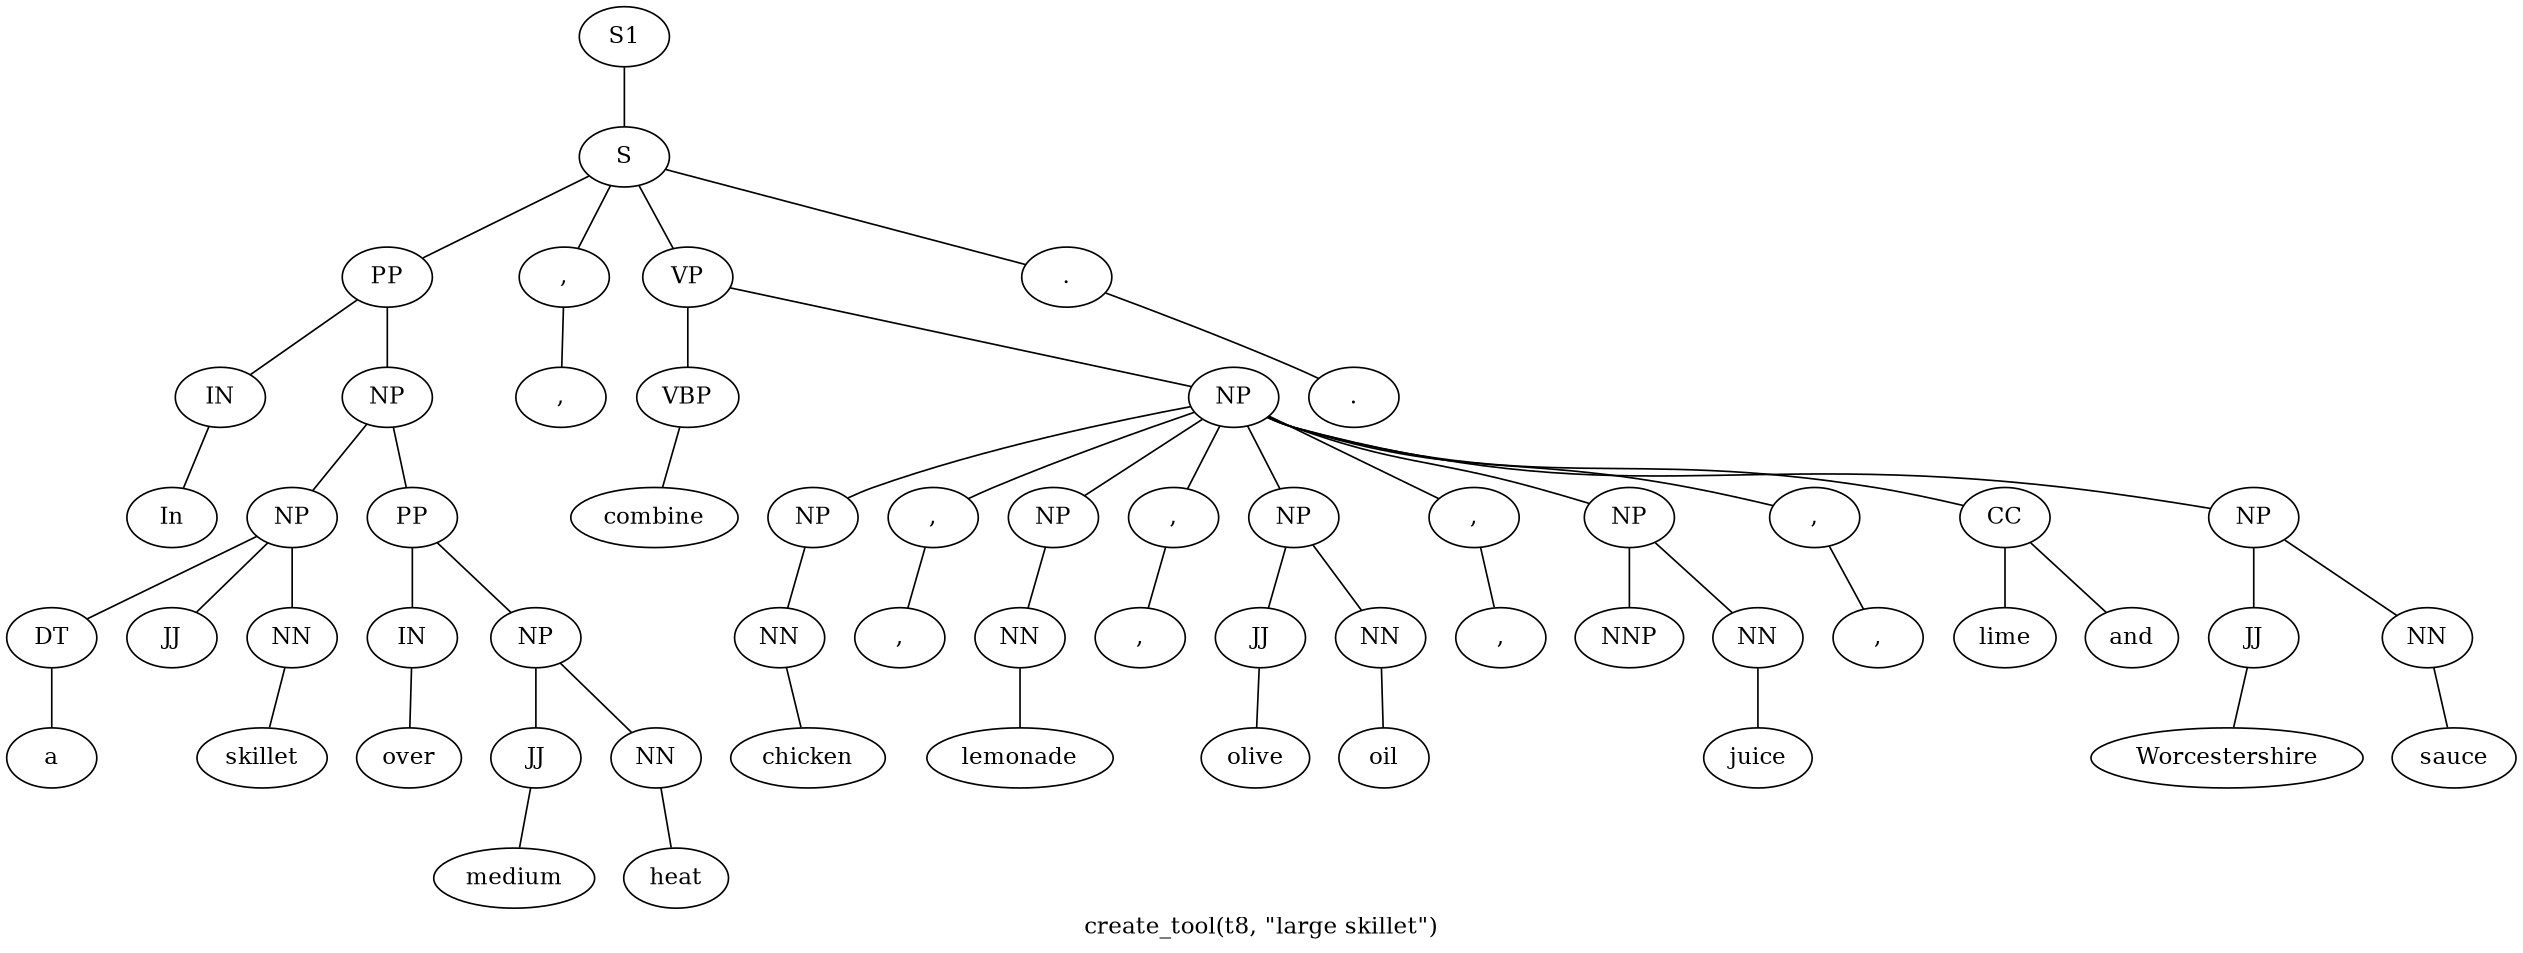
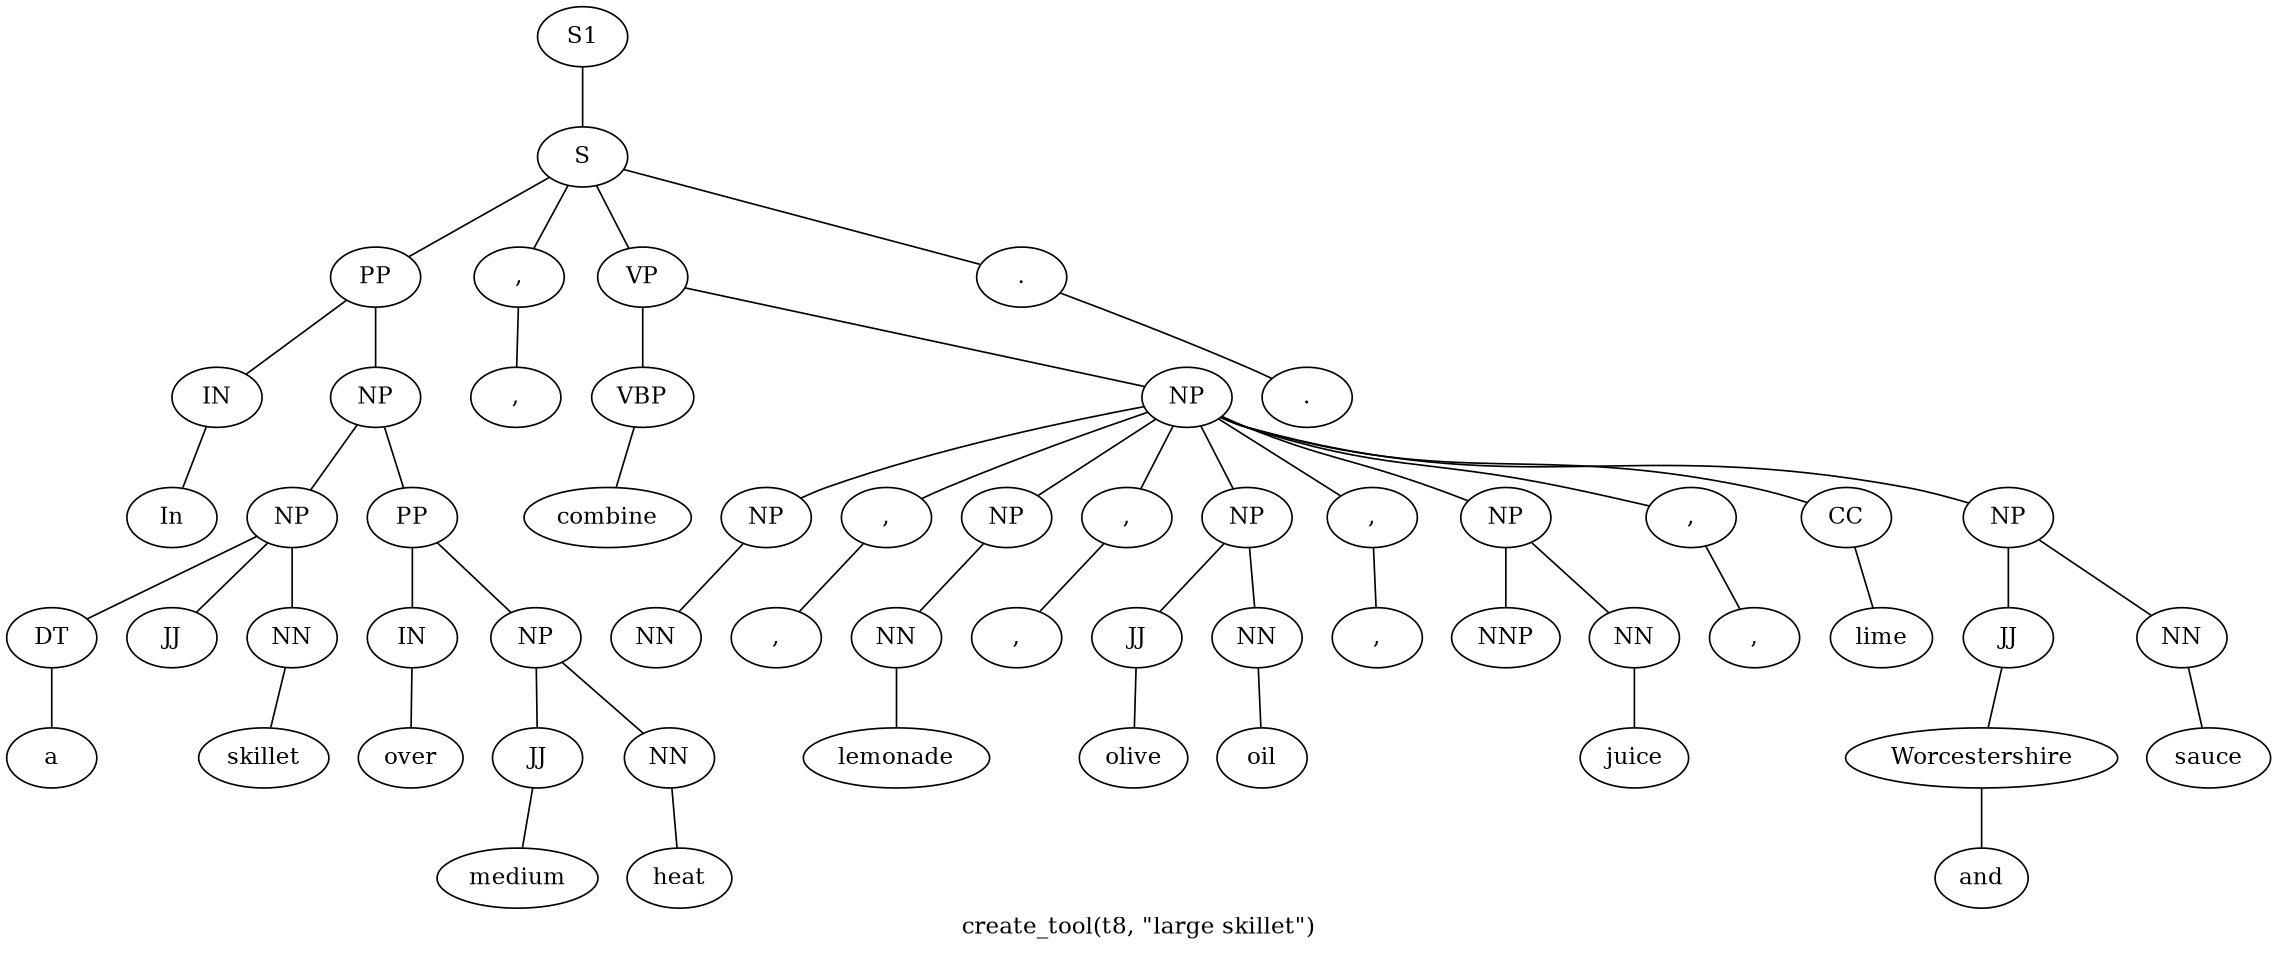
edge "CC" -- "and": now "Worcestershire" -- "and"
node "chicken": removed
